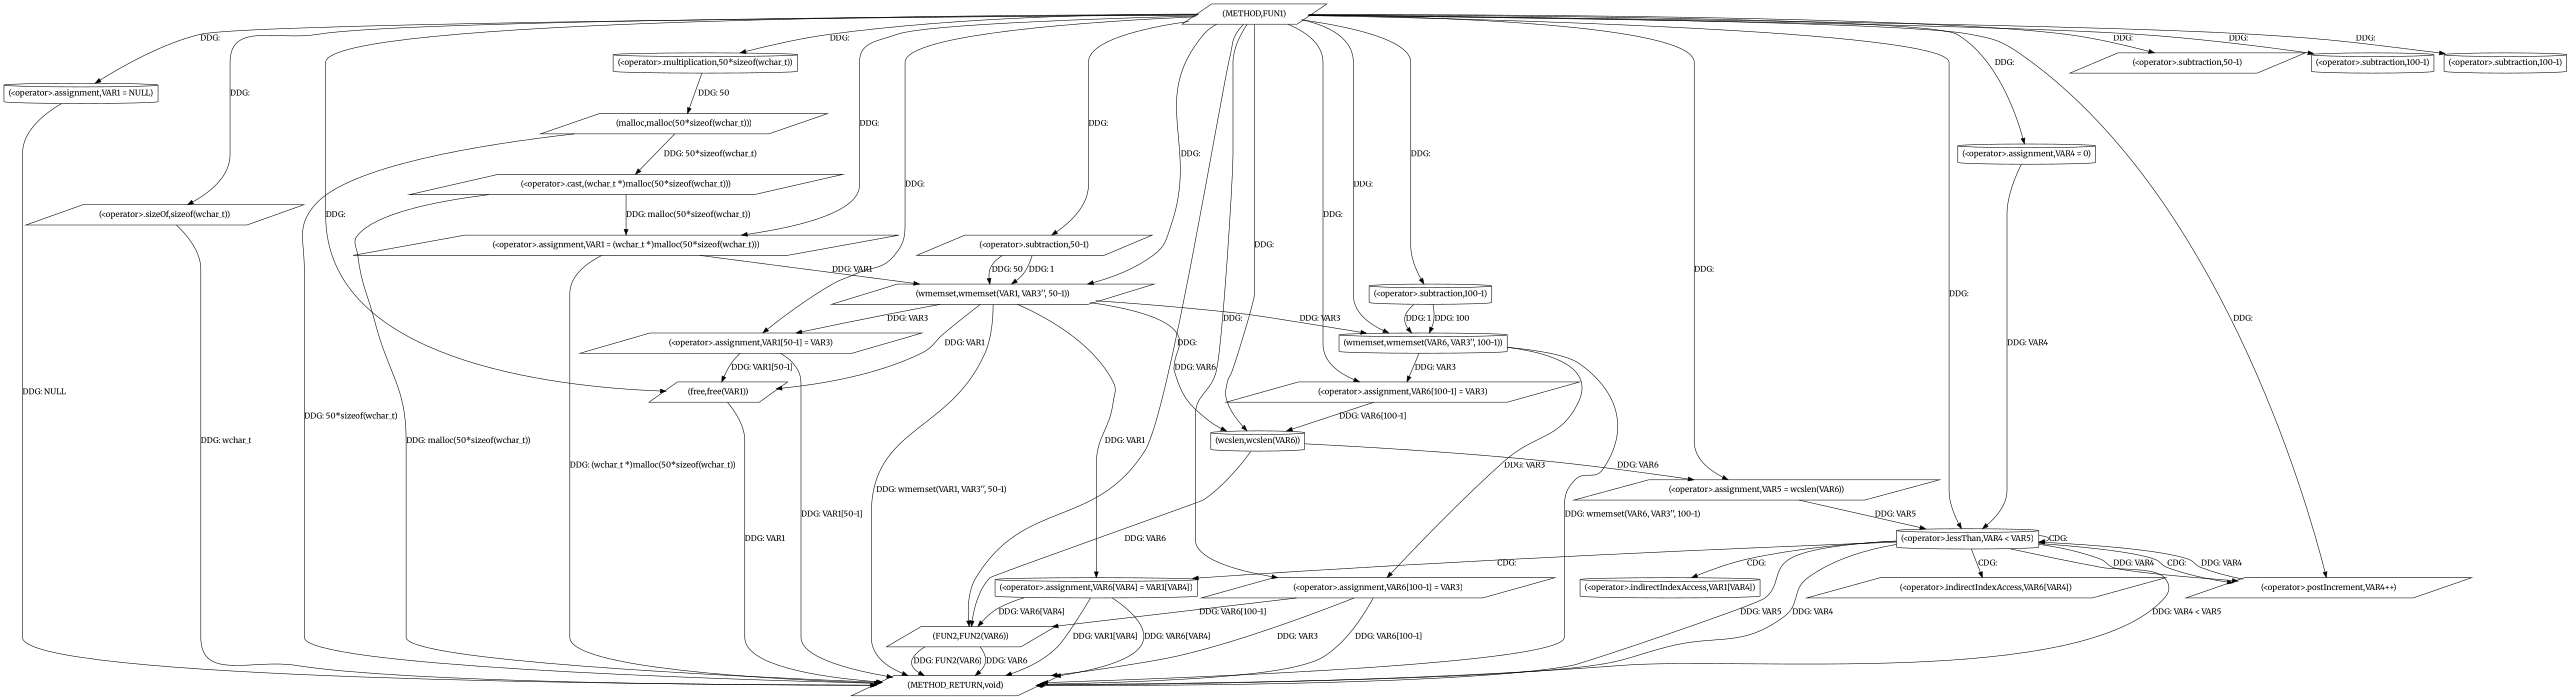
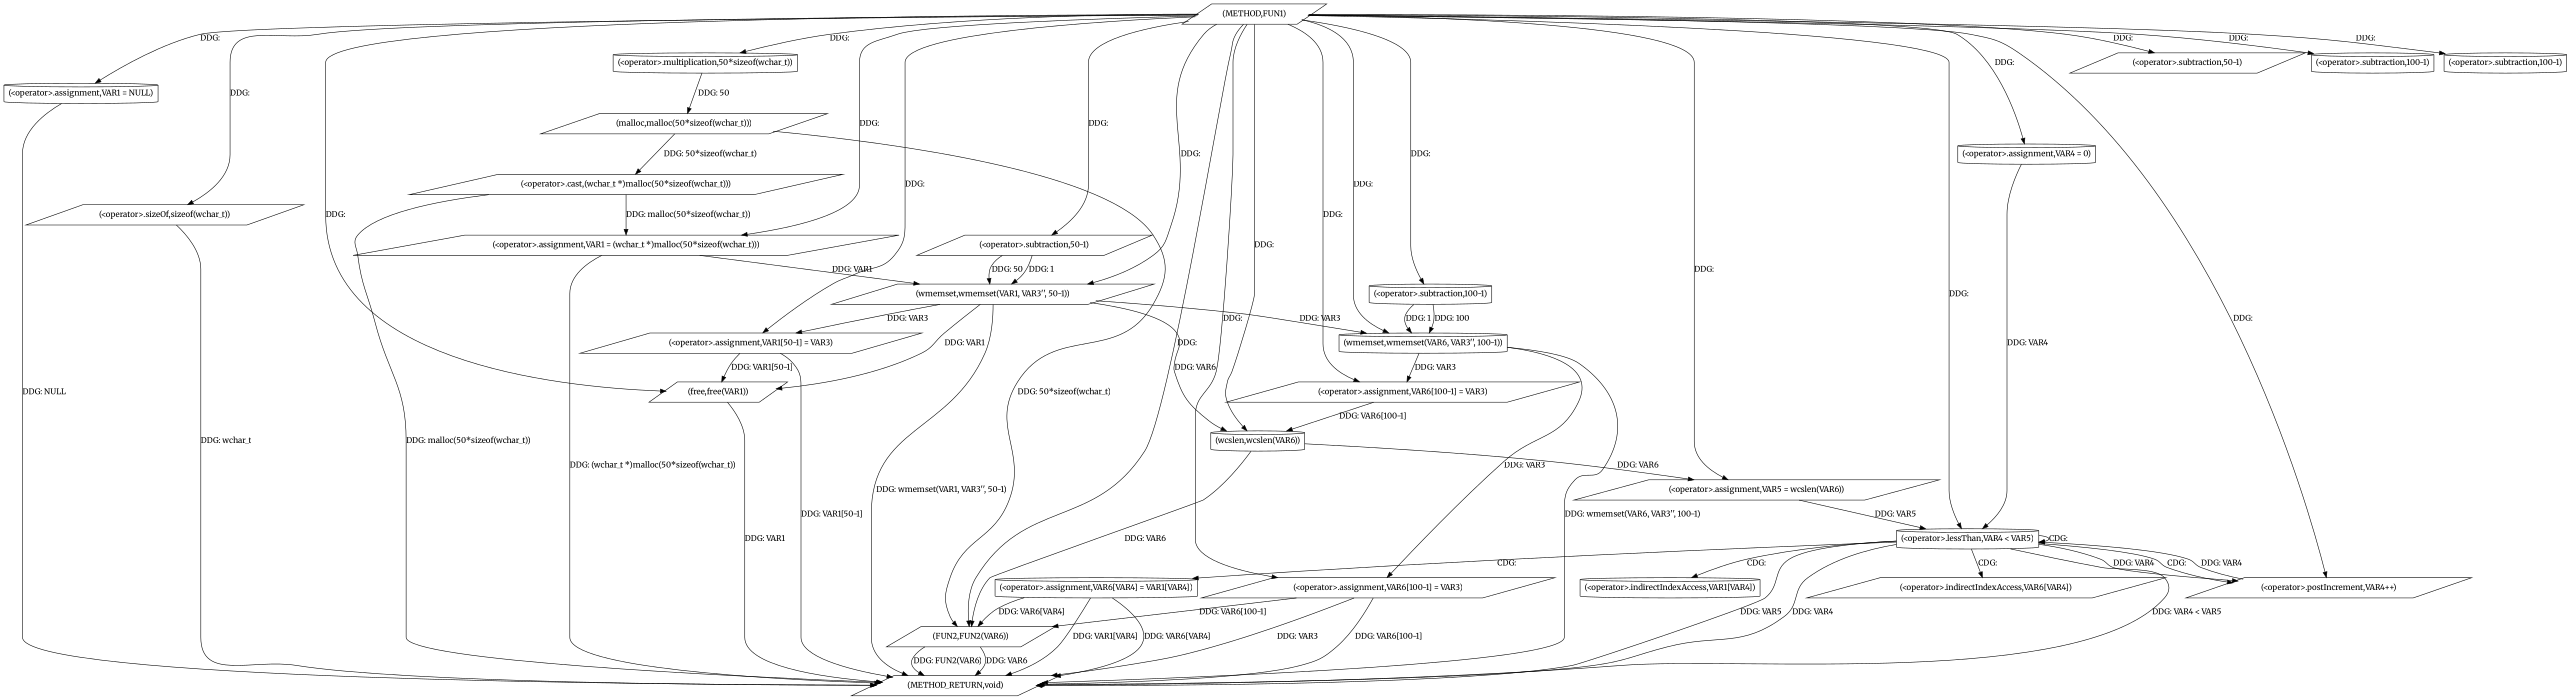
edge "(wmemset,wmemset(VAR1, VAR3'', 50-1))" -> "(<operator>.assignment,VAR6[VAR4] = VAR1[VAR4])": removed, label "DDG: VAR1"
edge "(malloc,malloc(50*sizeof(wchar_t)))" -> "(METHOD_RETURN,void)": now "(malloc,malloc(50*sizeof(wchar_t)))" -> "(FUN2,FUN2(VAR6))"
